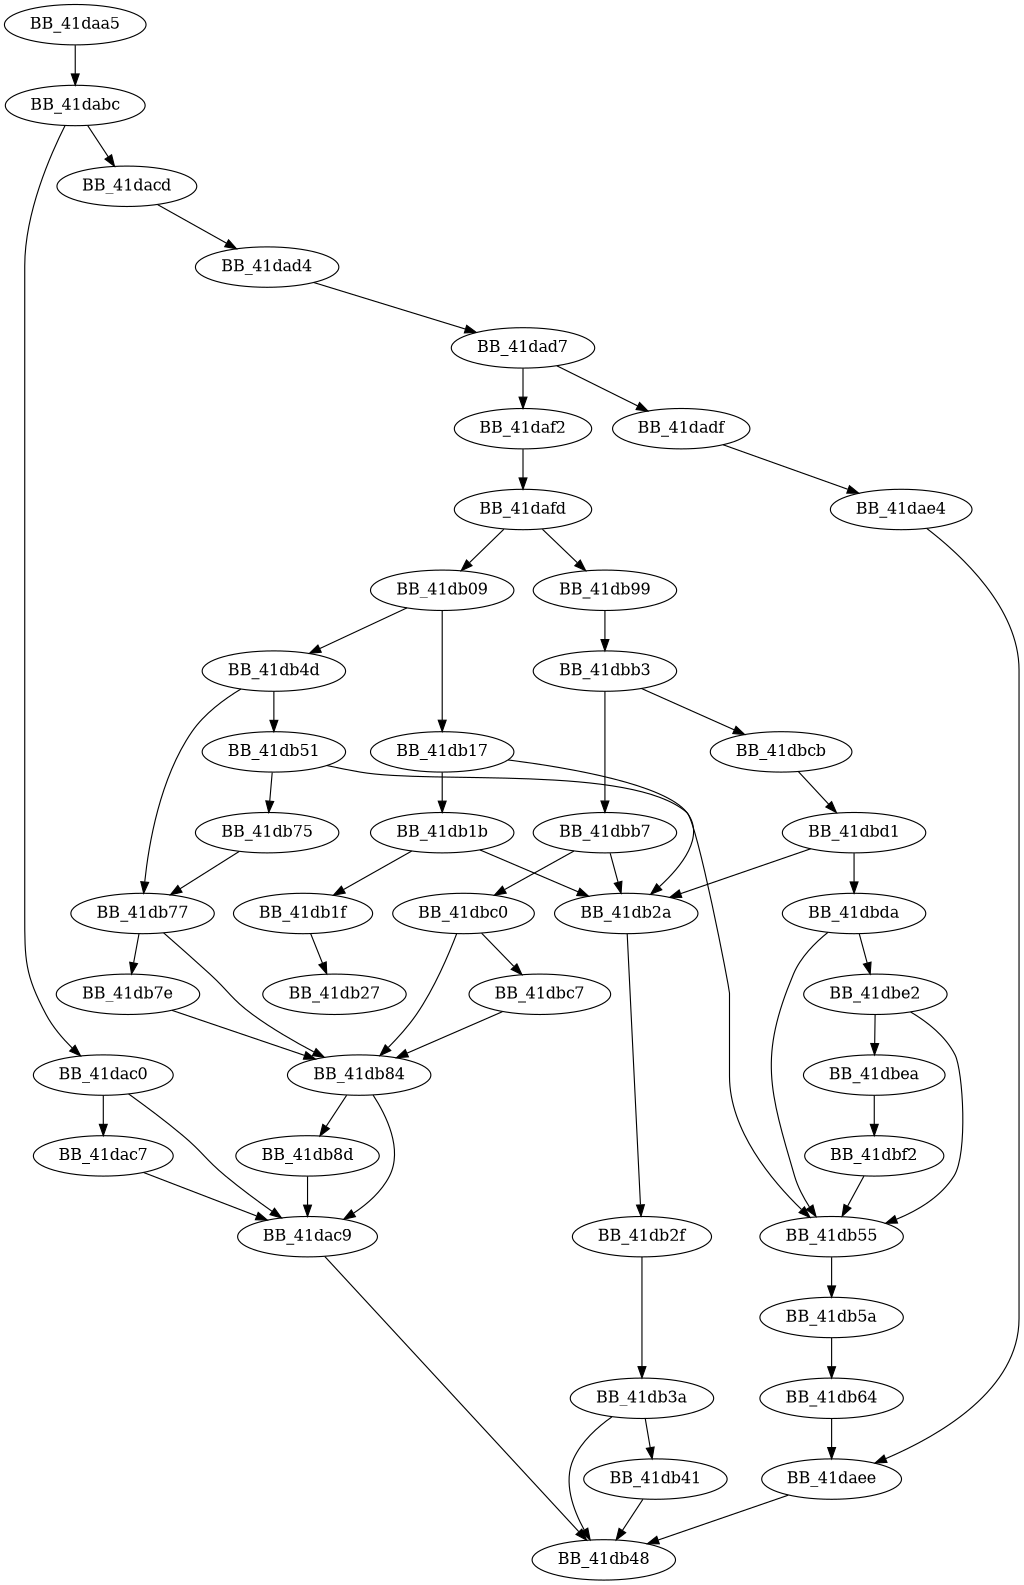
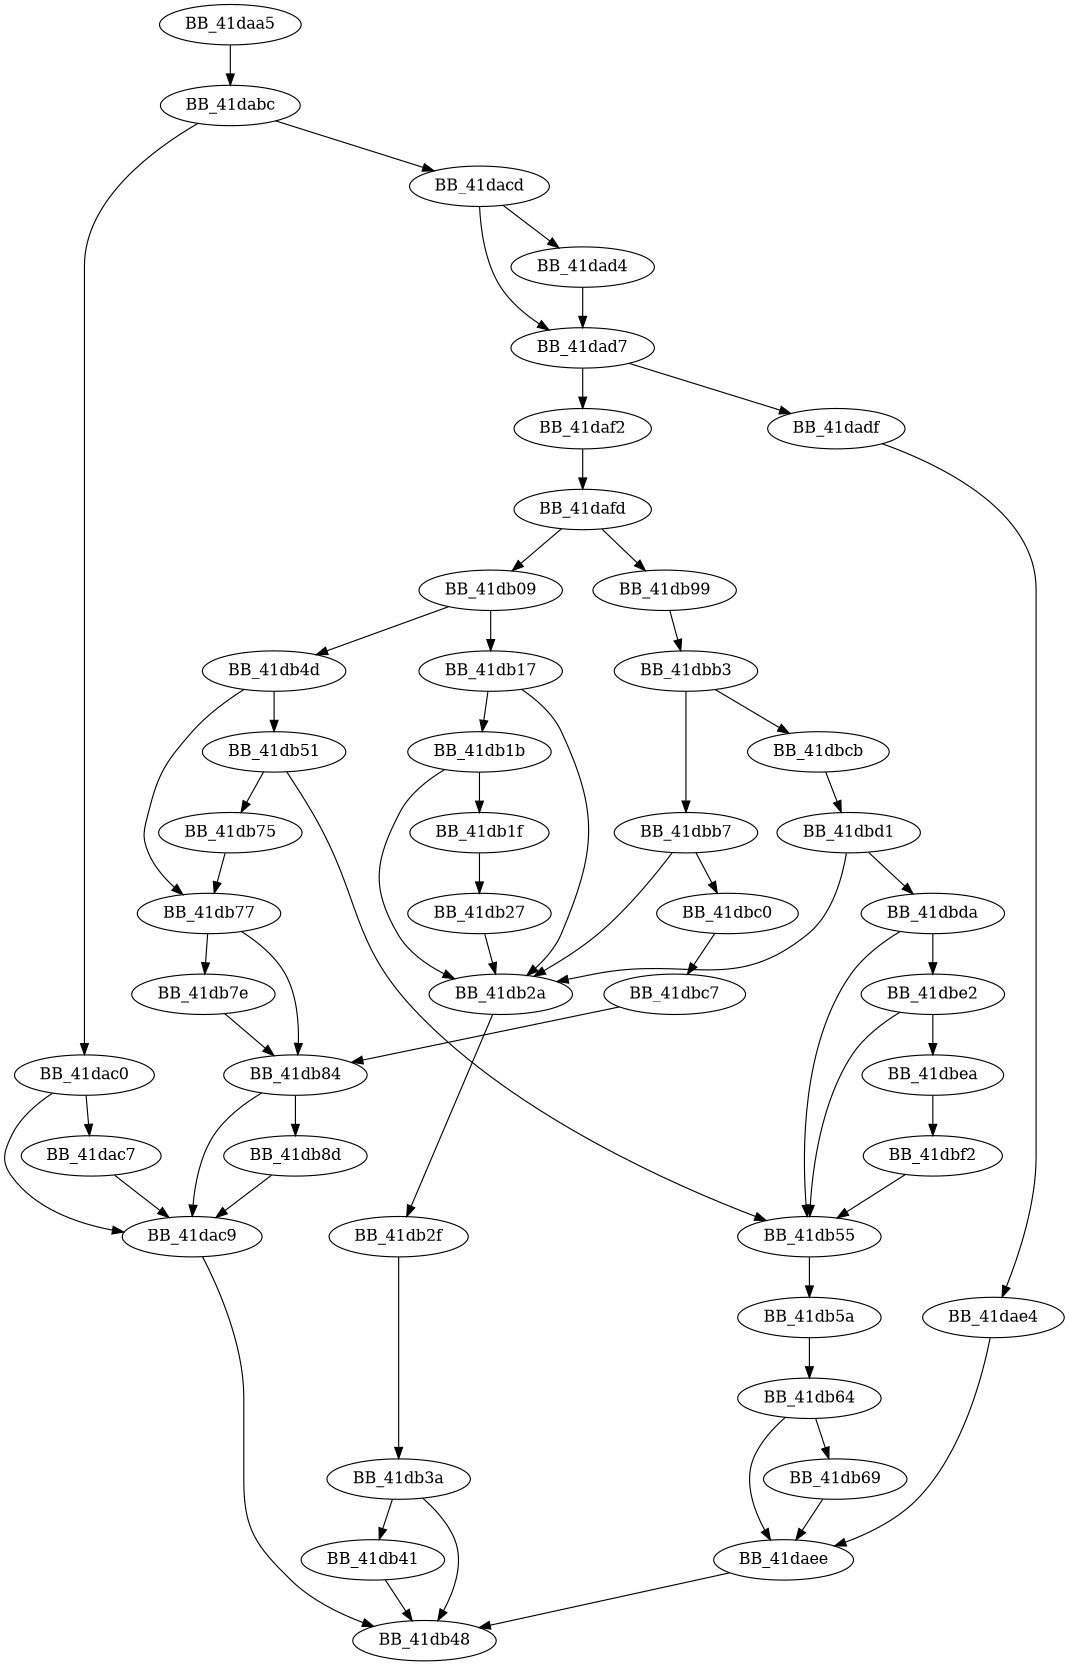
edge "BB_41dacd" -> "BB_41dad7": added
edge "BB_41db27" -> "BB_41db2a": added
edge "BB_41dbc0" -> "BB_41db84": removed
node "BB_41db69": added
